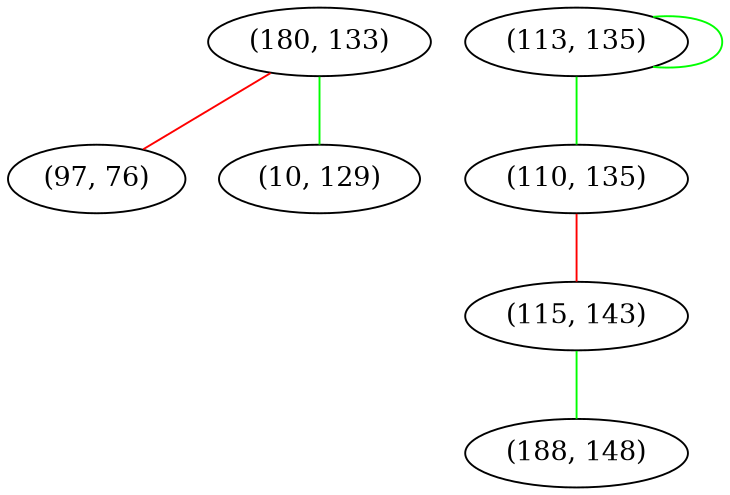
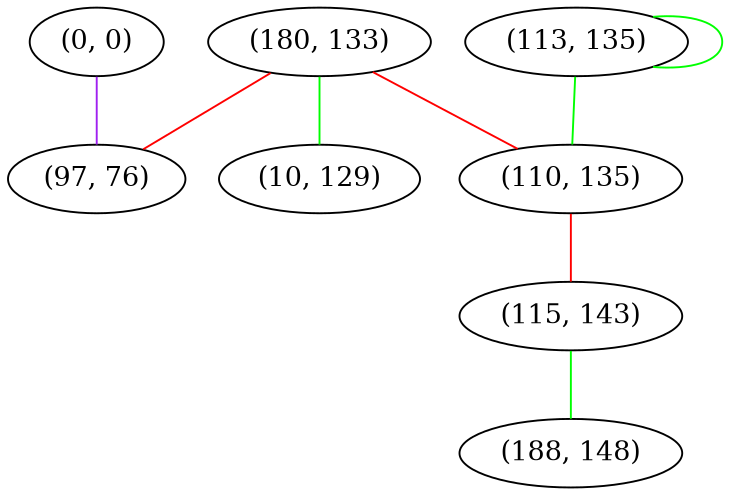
node "(0, 0)": added
edge "(180, 133)" -- "(110, 135)": added
